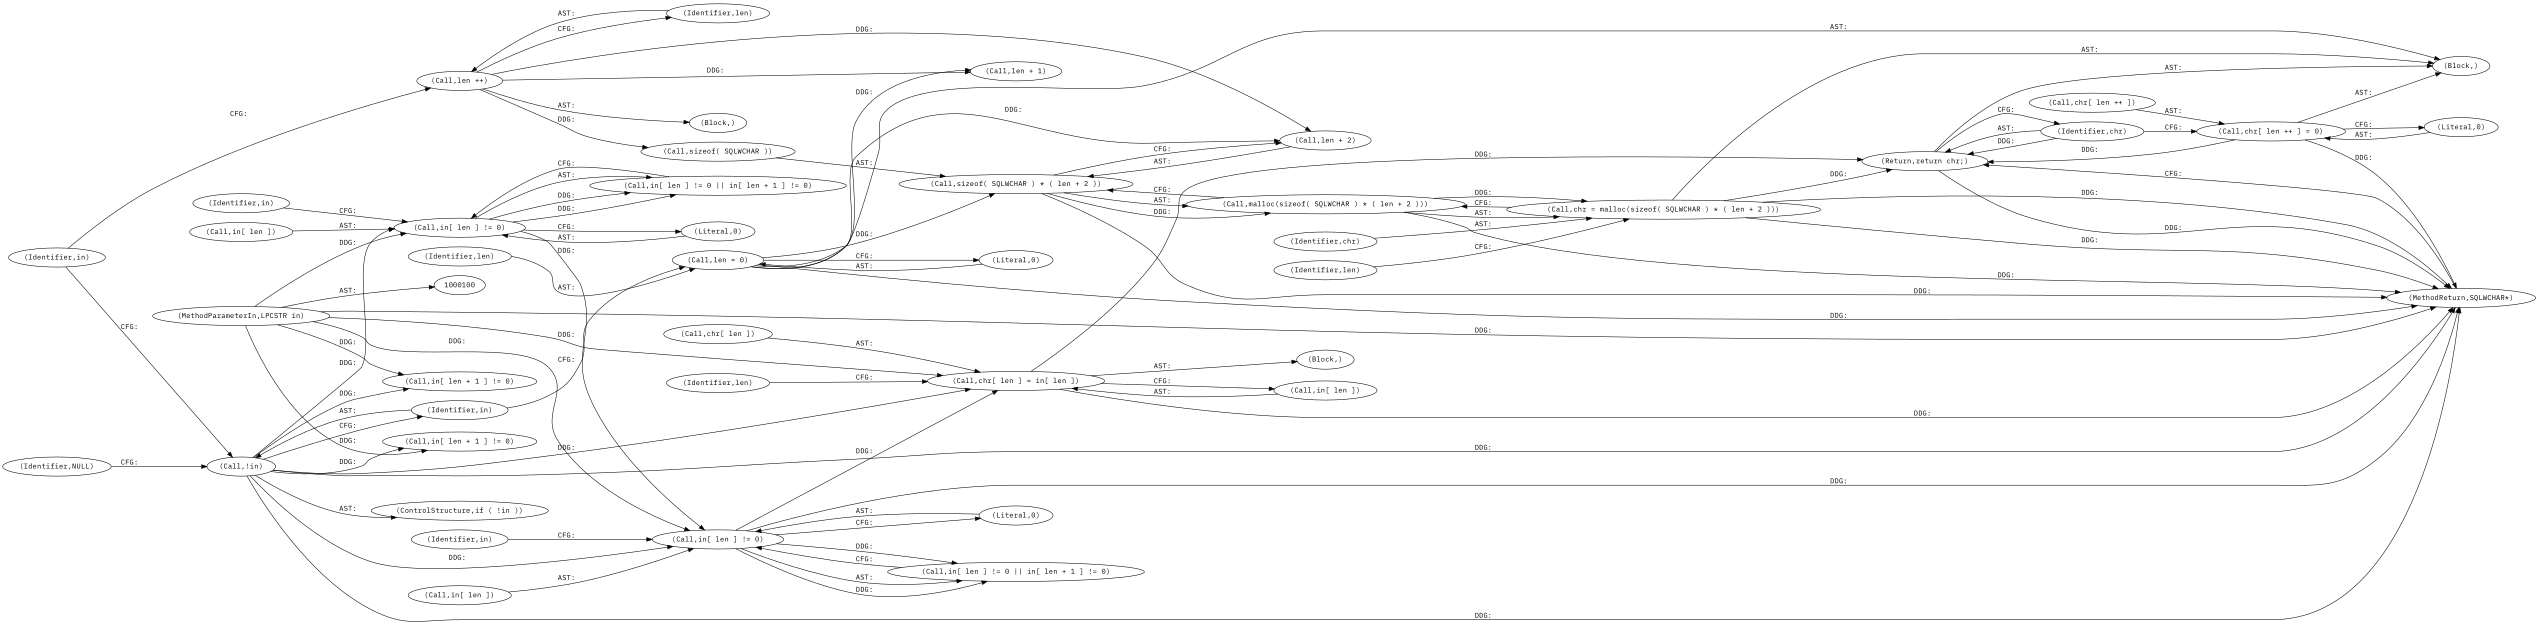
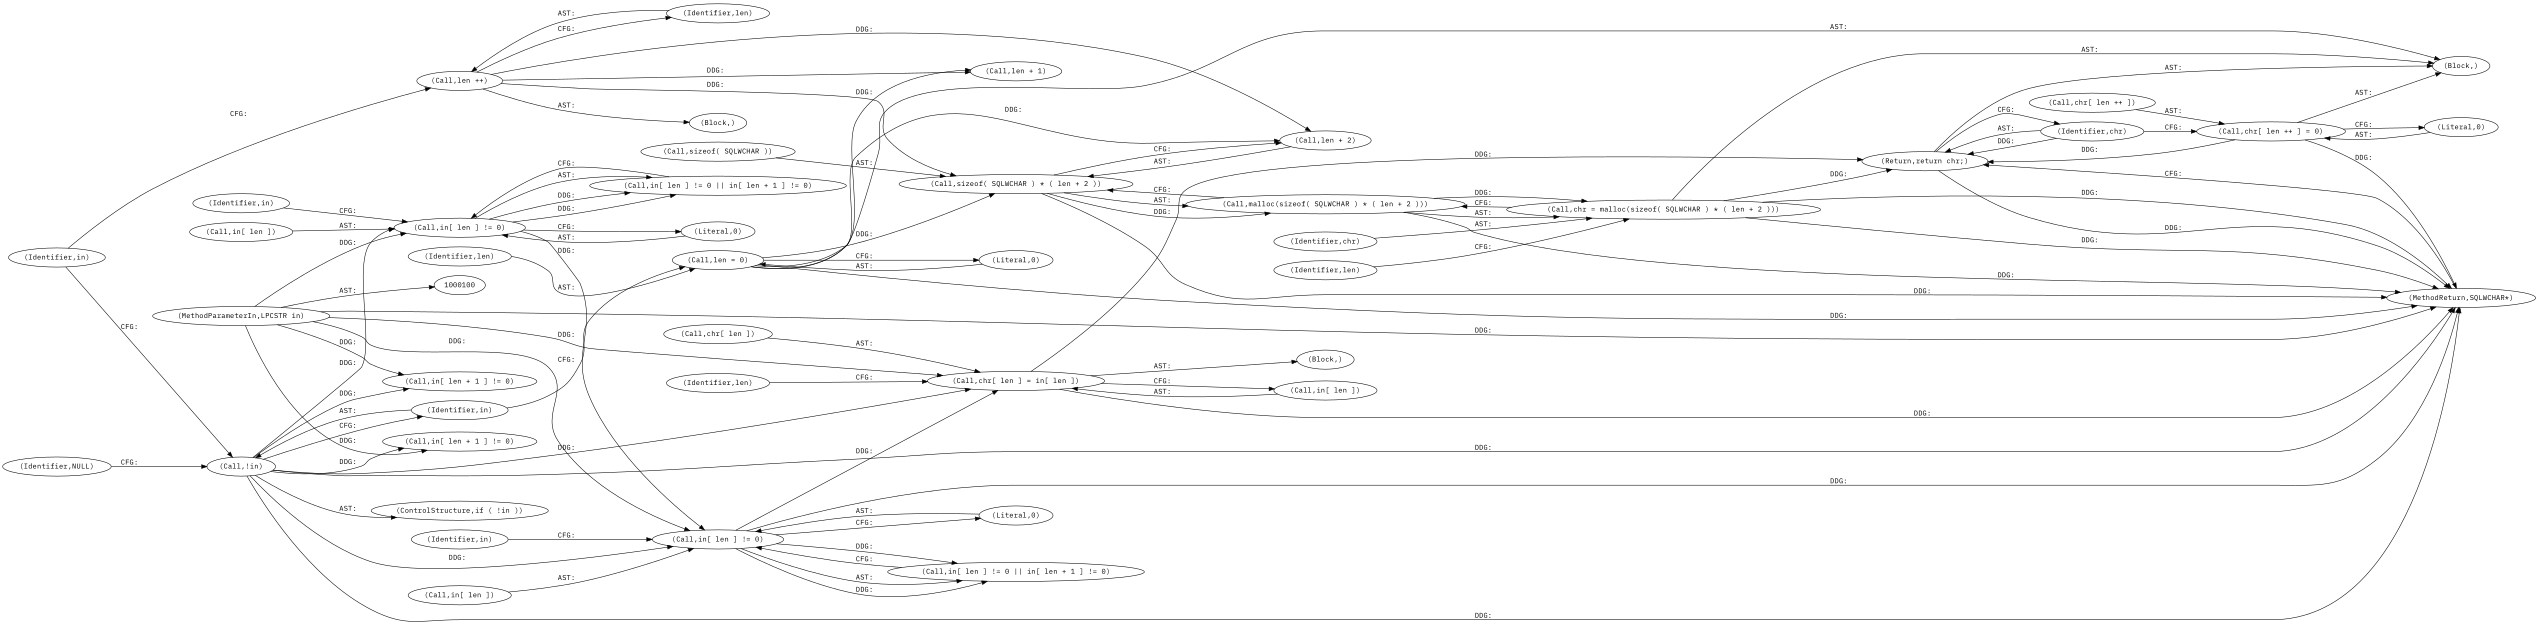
edge "(Call,len ++)" -> "(Call,sizeof( SQLWCHAR ))": now "(Call,len ++)" -> "(Call,sizeof( SQLWCHAR ) * ( len + 2 ))"
